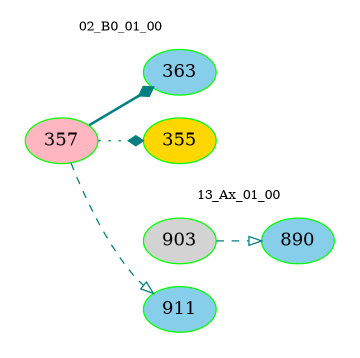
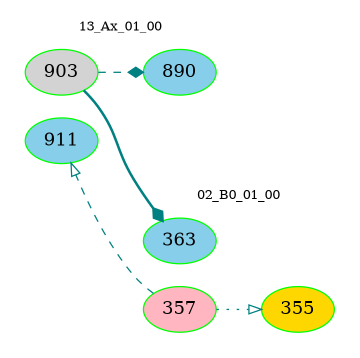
edge "357" -> "363": now "903" -> "363"
edge "357" -> "355": arrowhead diamond -> onormal
edge "903" -> "890": arrowhead onormal -> diamond
